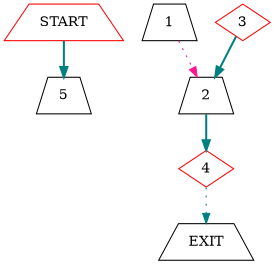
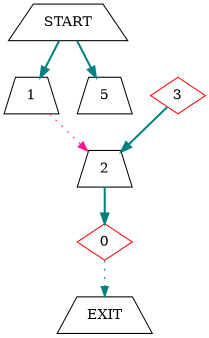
node "START": color red -> black
edge "START" -> "1": added
node "4": label "4" -> "0"
